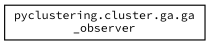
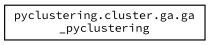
node "pyclustering.cluster.ga.ga _observer": label "pyclustering.cluster.ga.ga _observer" -> "pyclustering.cluster.ga.ga _pyclustering"
